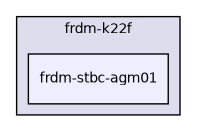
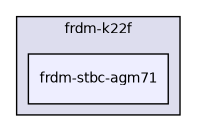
node "frdm-stbc-agm01": label "frdm-stbc-agm01" -> "frdm-stbc-agm71"
